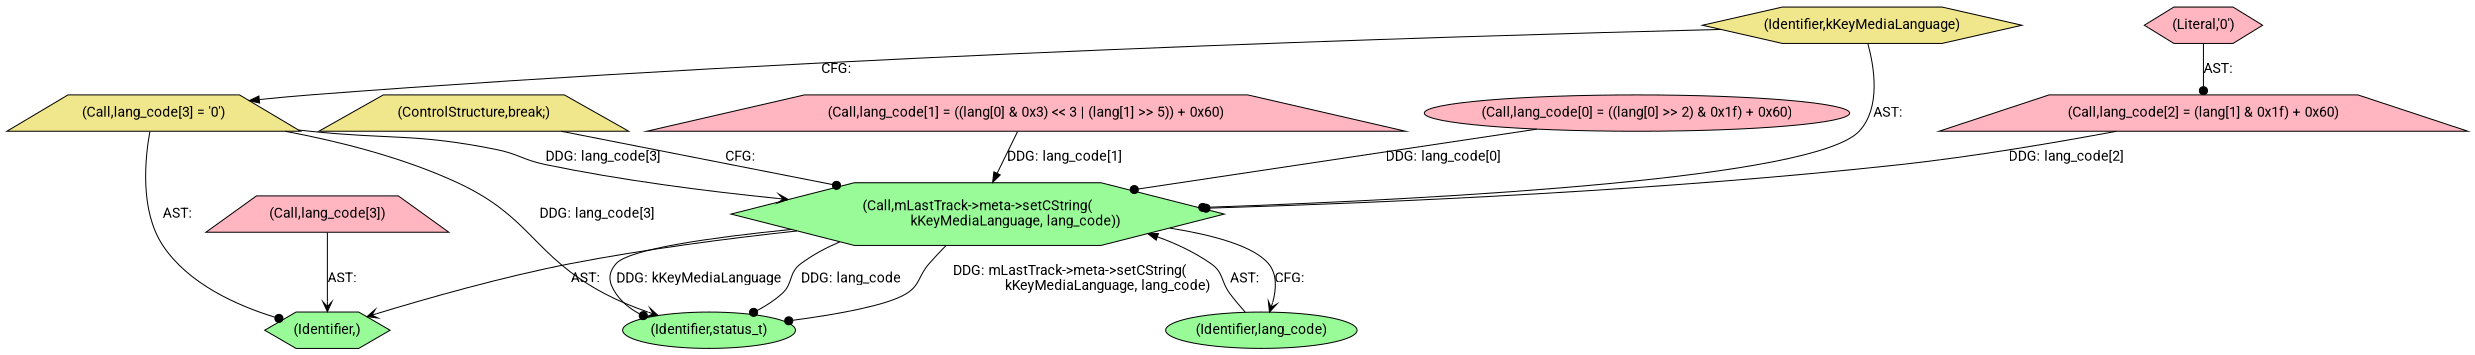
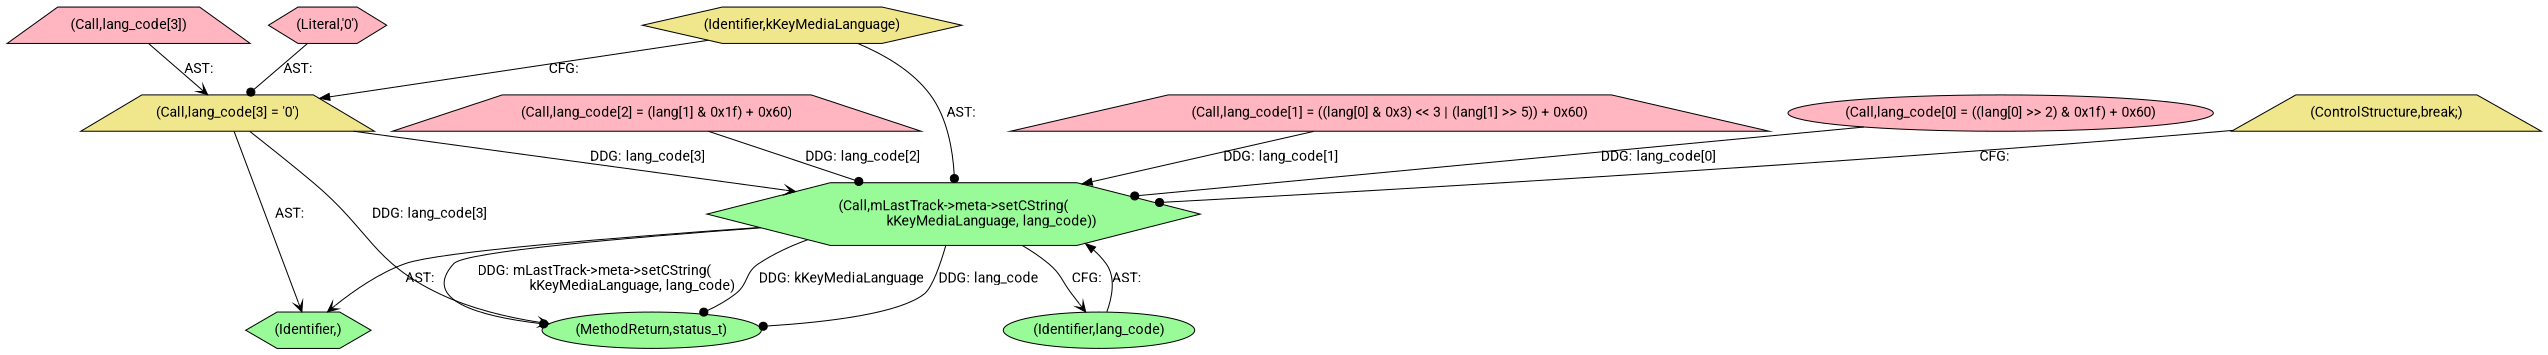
edge "(Literal,'0')" -> "(Call,lang_code[2] = (lang[1] & 0x1f) + 0x60)": now "(Literal,'0')" -> "(Call,lang_code[3] = '0')"
edge "(Call,lang_code[3] = '0')" -> "(Identifier,)": arrowhead dot -> vee
edge "(Call,lang_code[3])" -> "(Identifier,)": now "(Call,lang_code[3])" -> "(Call,lang_code[3] = '0')"
node "(Identifier,status_t)": label "(Identifier,status_t)" -> "(MethodReturn,status_t)"
